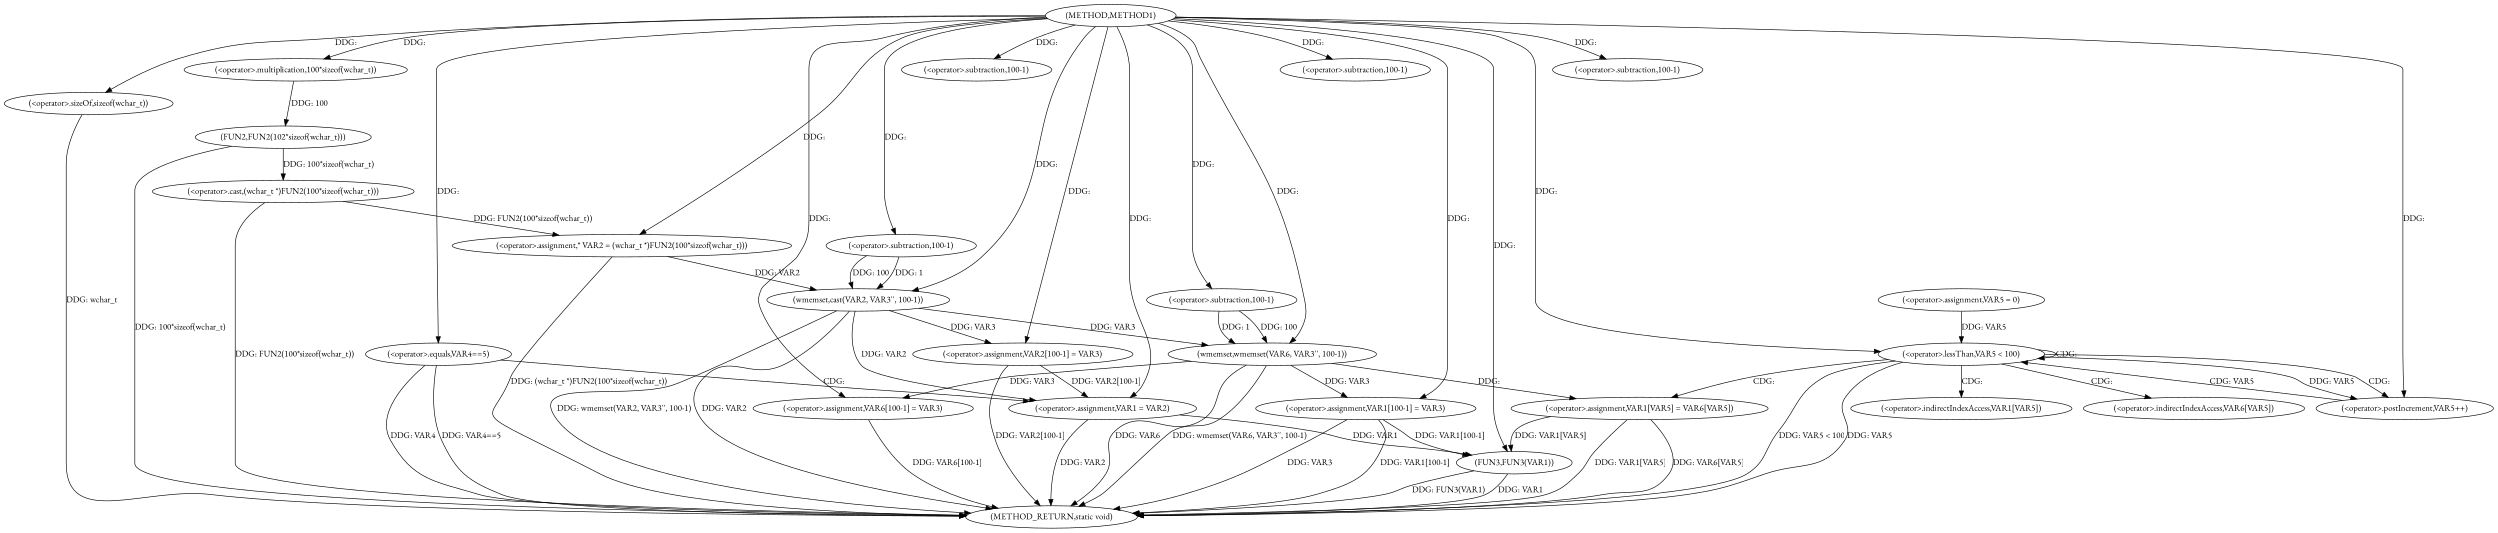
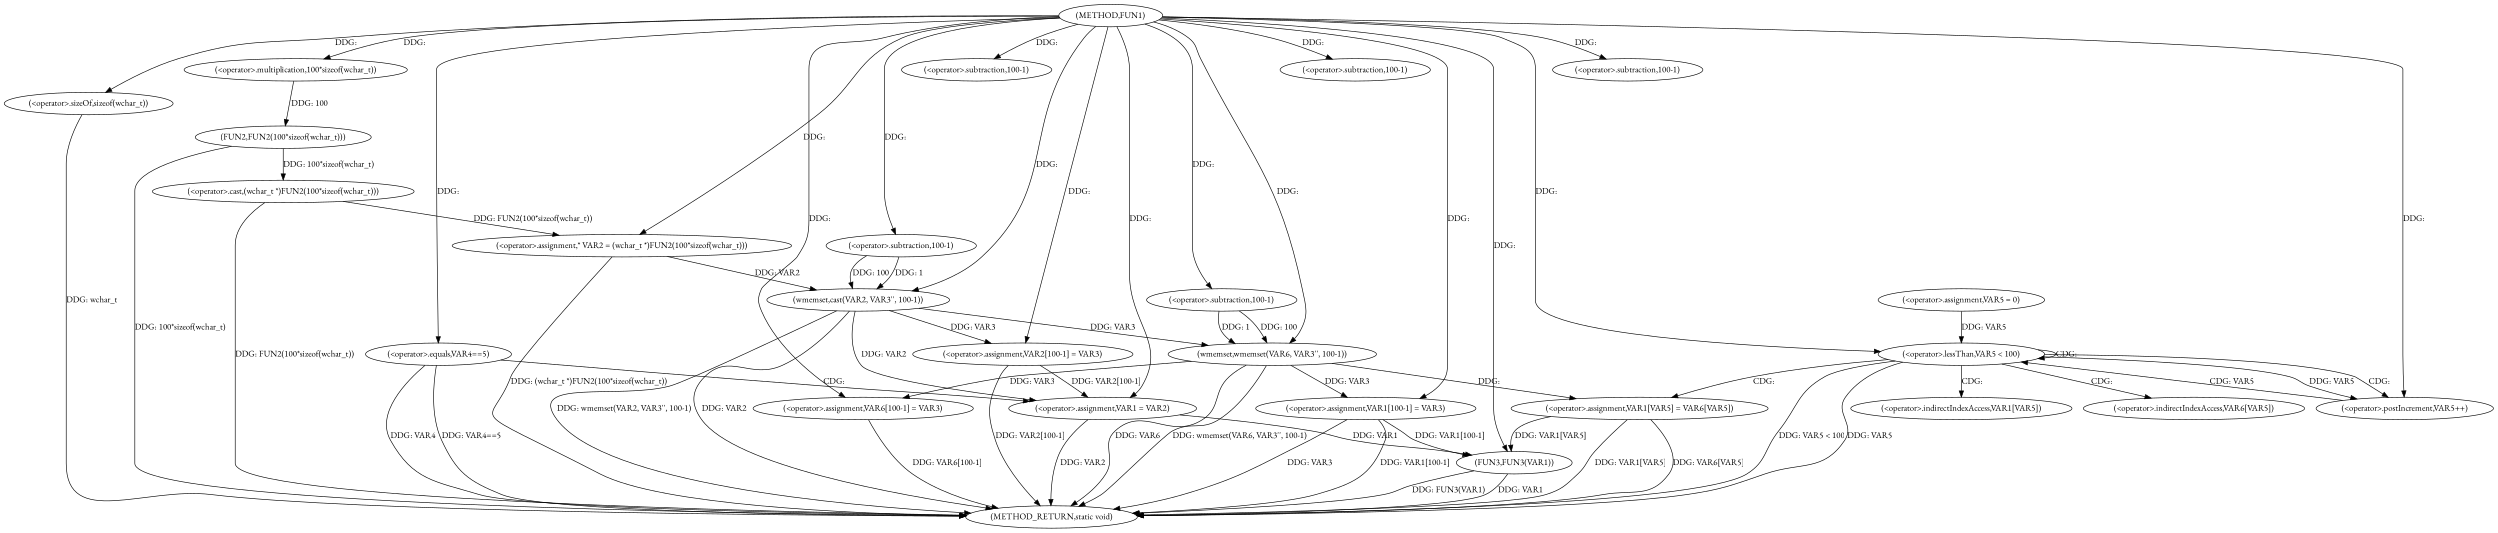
node "(METHOD,METHOD1)": label "(METHOD,METHOD1)" -> "(METHOD,FUN1)"
node "(FUN2,FUN2(102*sizeof(wchar_t)))": label "(FUN2,FUN2(102*sizeof(wchar_t)))" -> "(FUN2,FUN2(100*sizeof(wchar_t)))"
